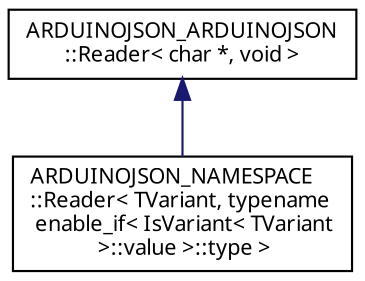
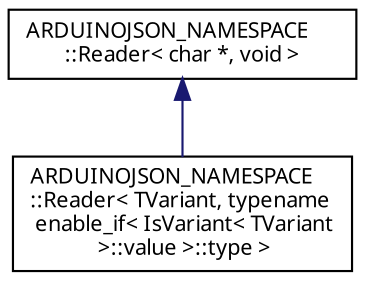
node "ARDUINOJSON_ARDUINOJSON ::Reader< char *, void >": label "ARDUINOJSON_ARDUINOJSON ::Reader< char *, void >" -> "ARDUINOJSON_NAMESPACE ::Reader< char *, void >"
